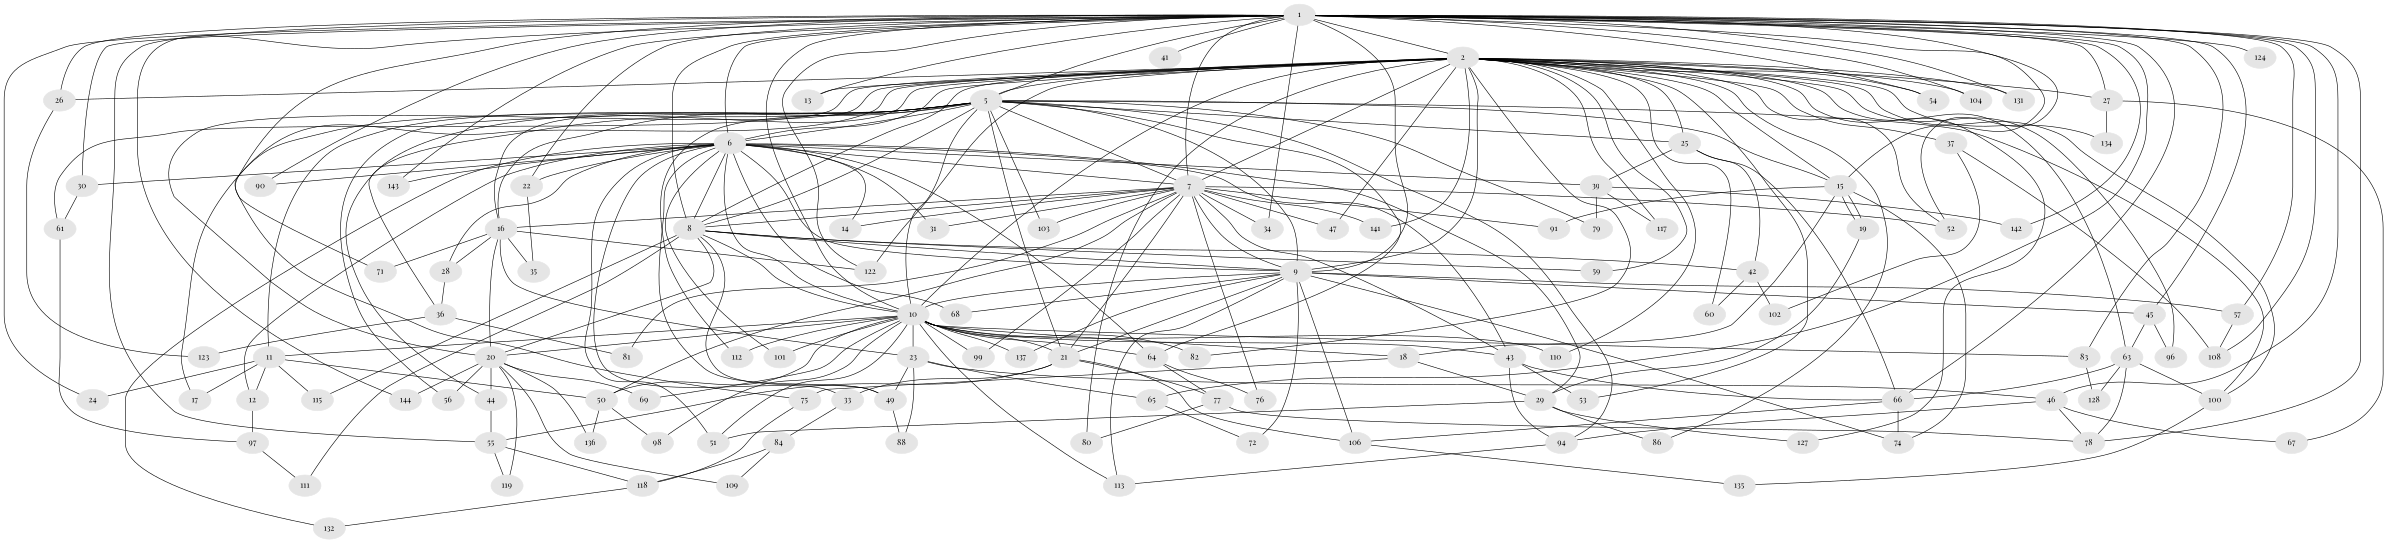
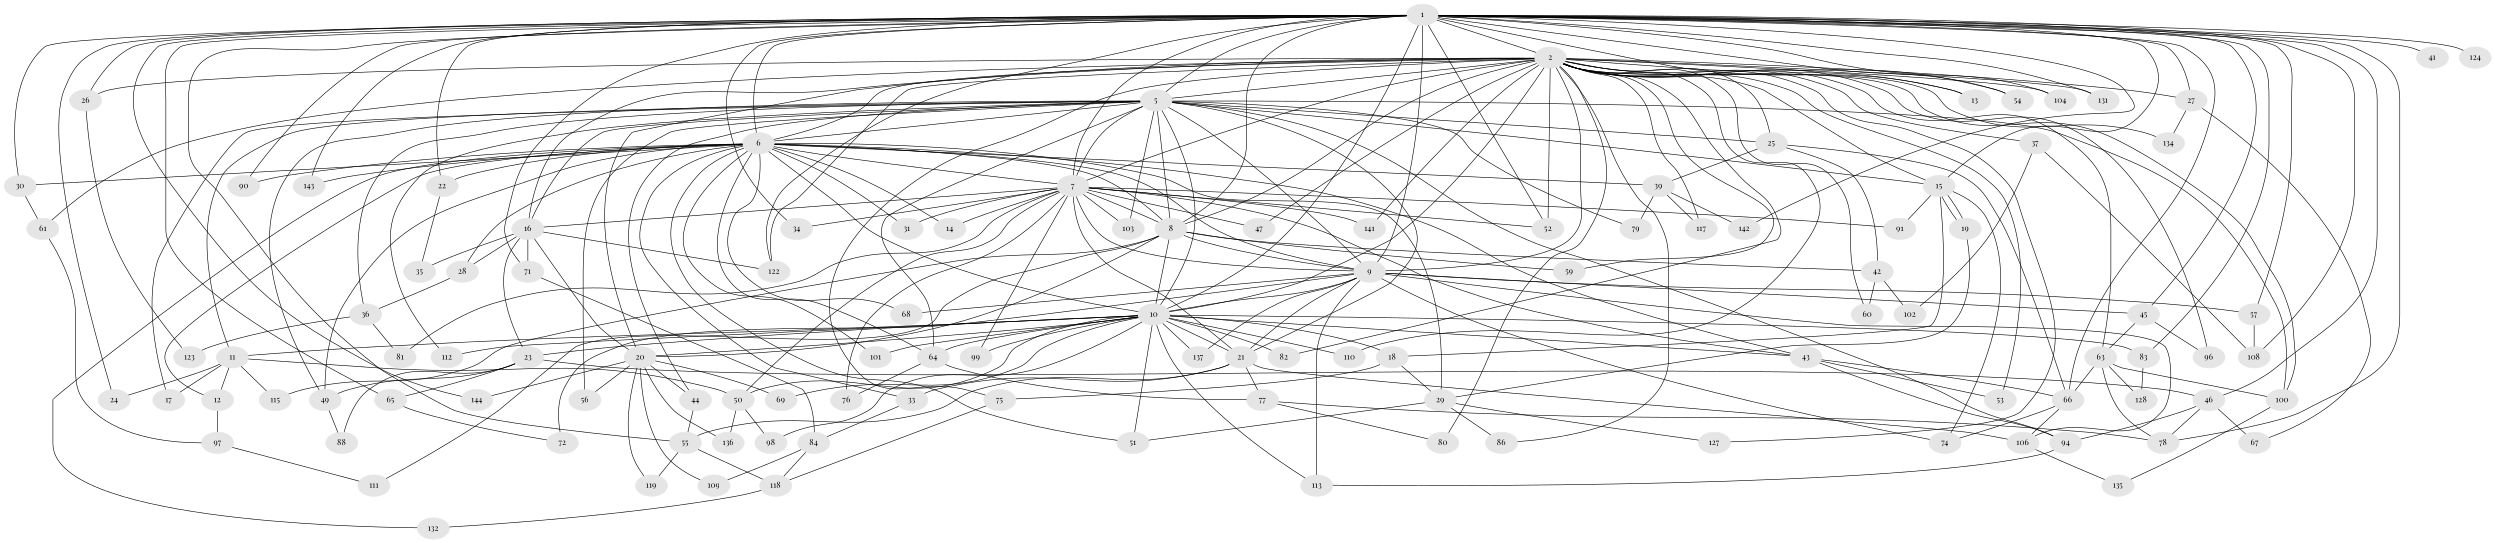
edge "71" -- "84": added
edge "8" -- "49": now "5" -- "49"
